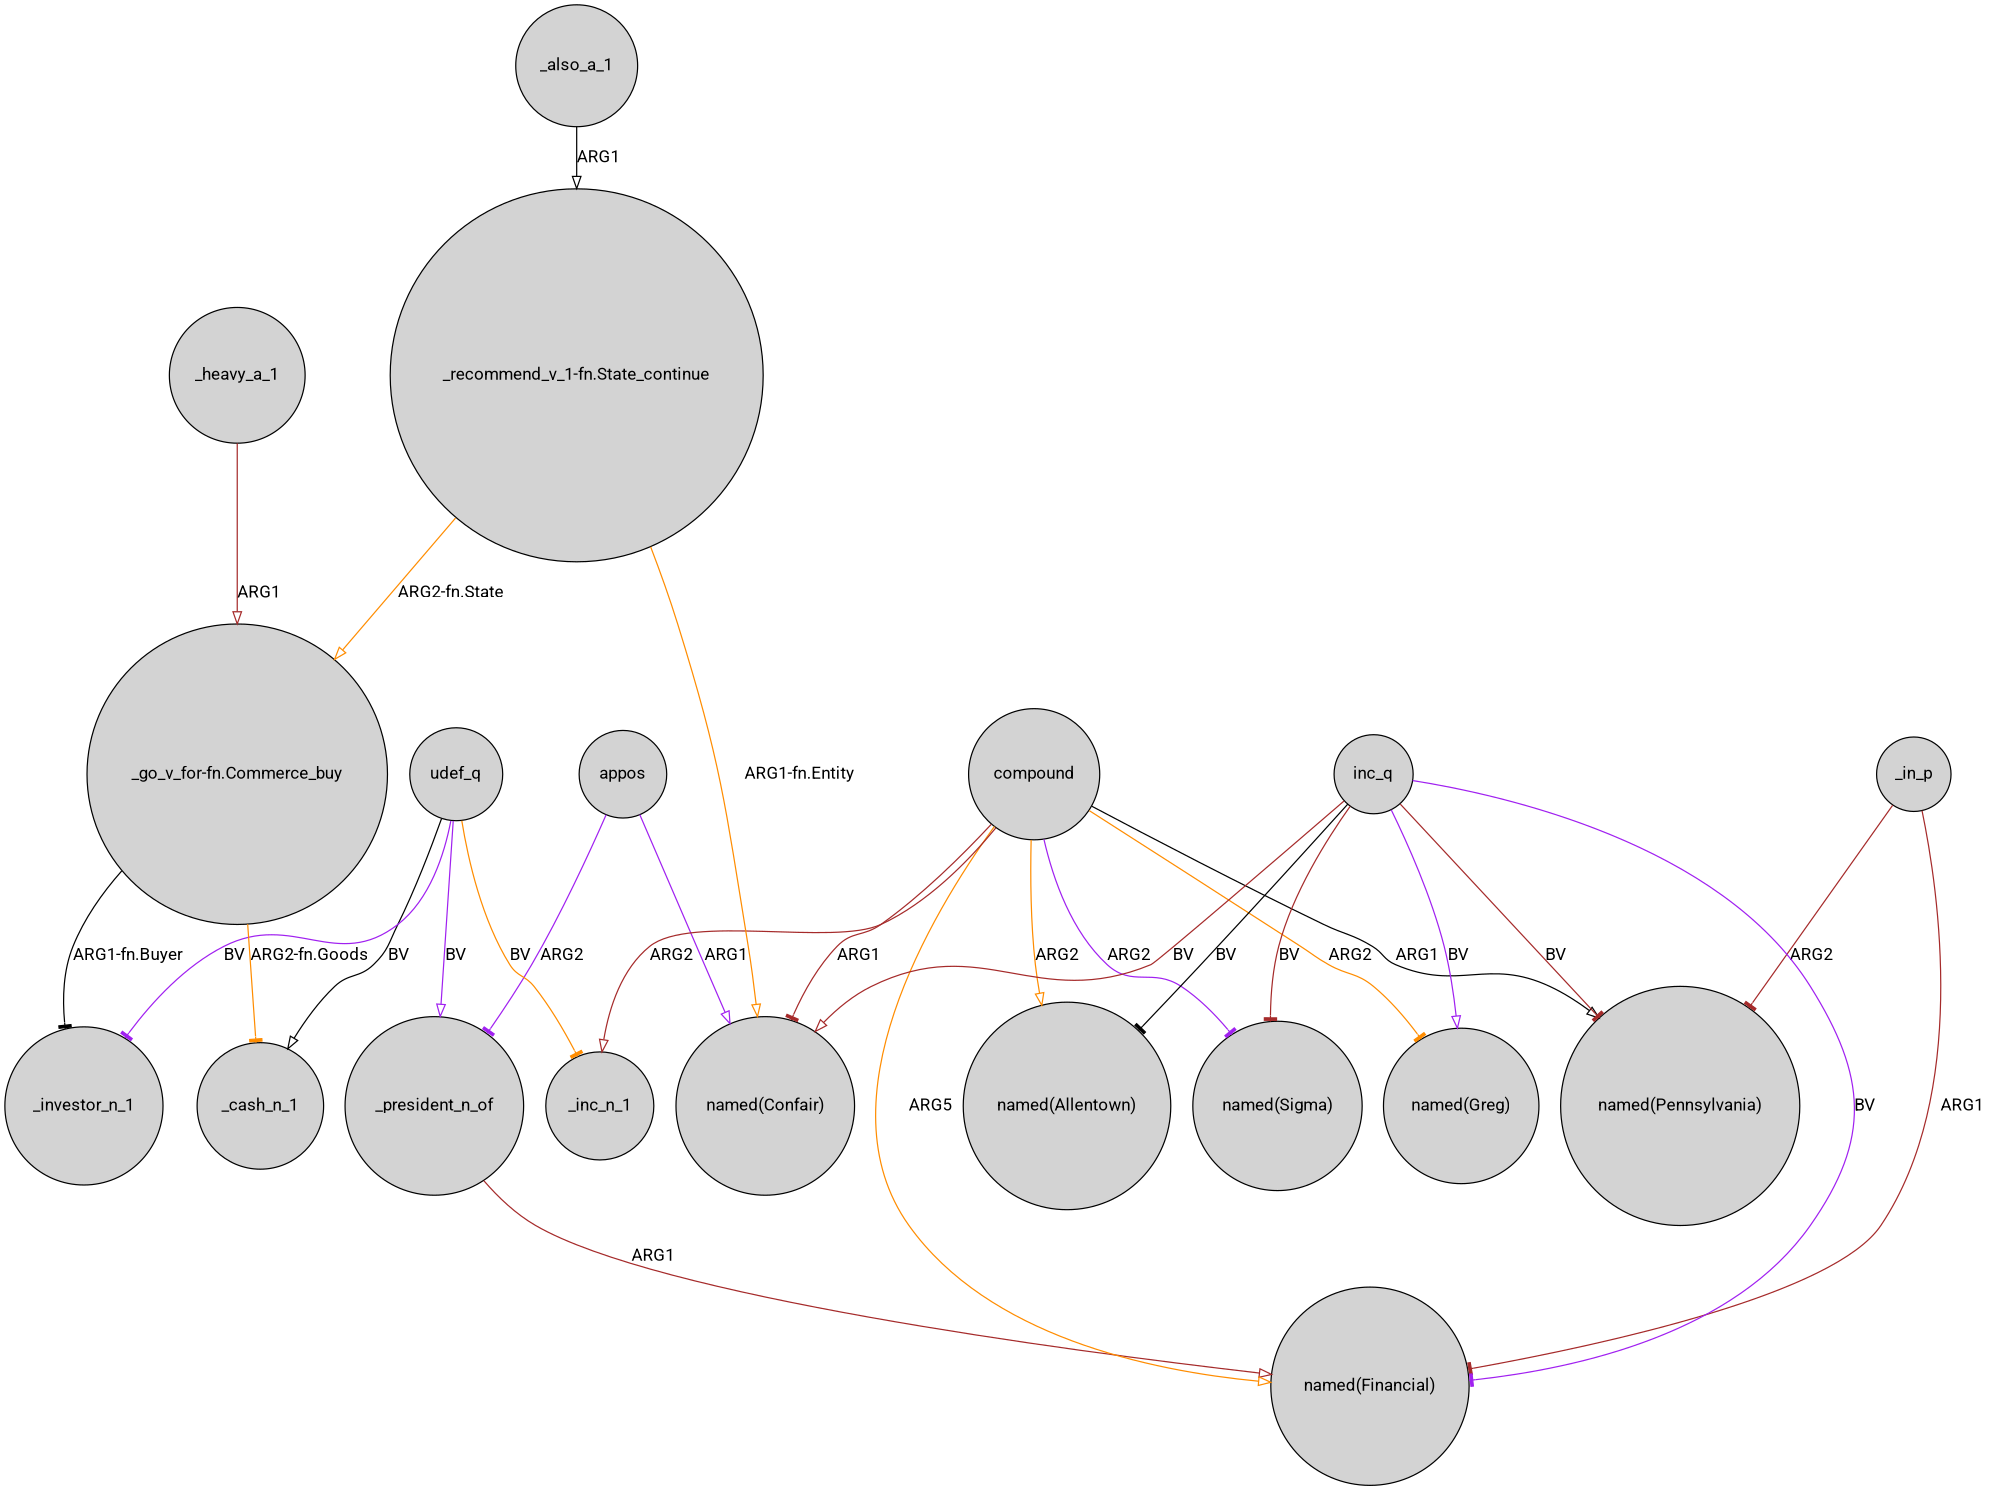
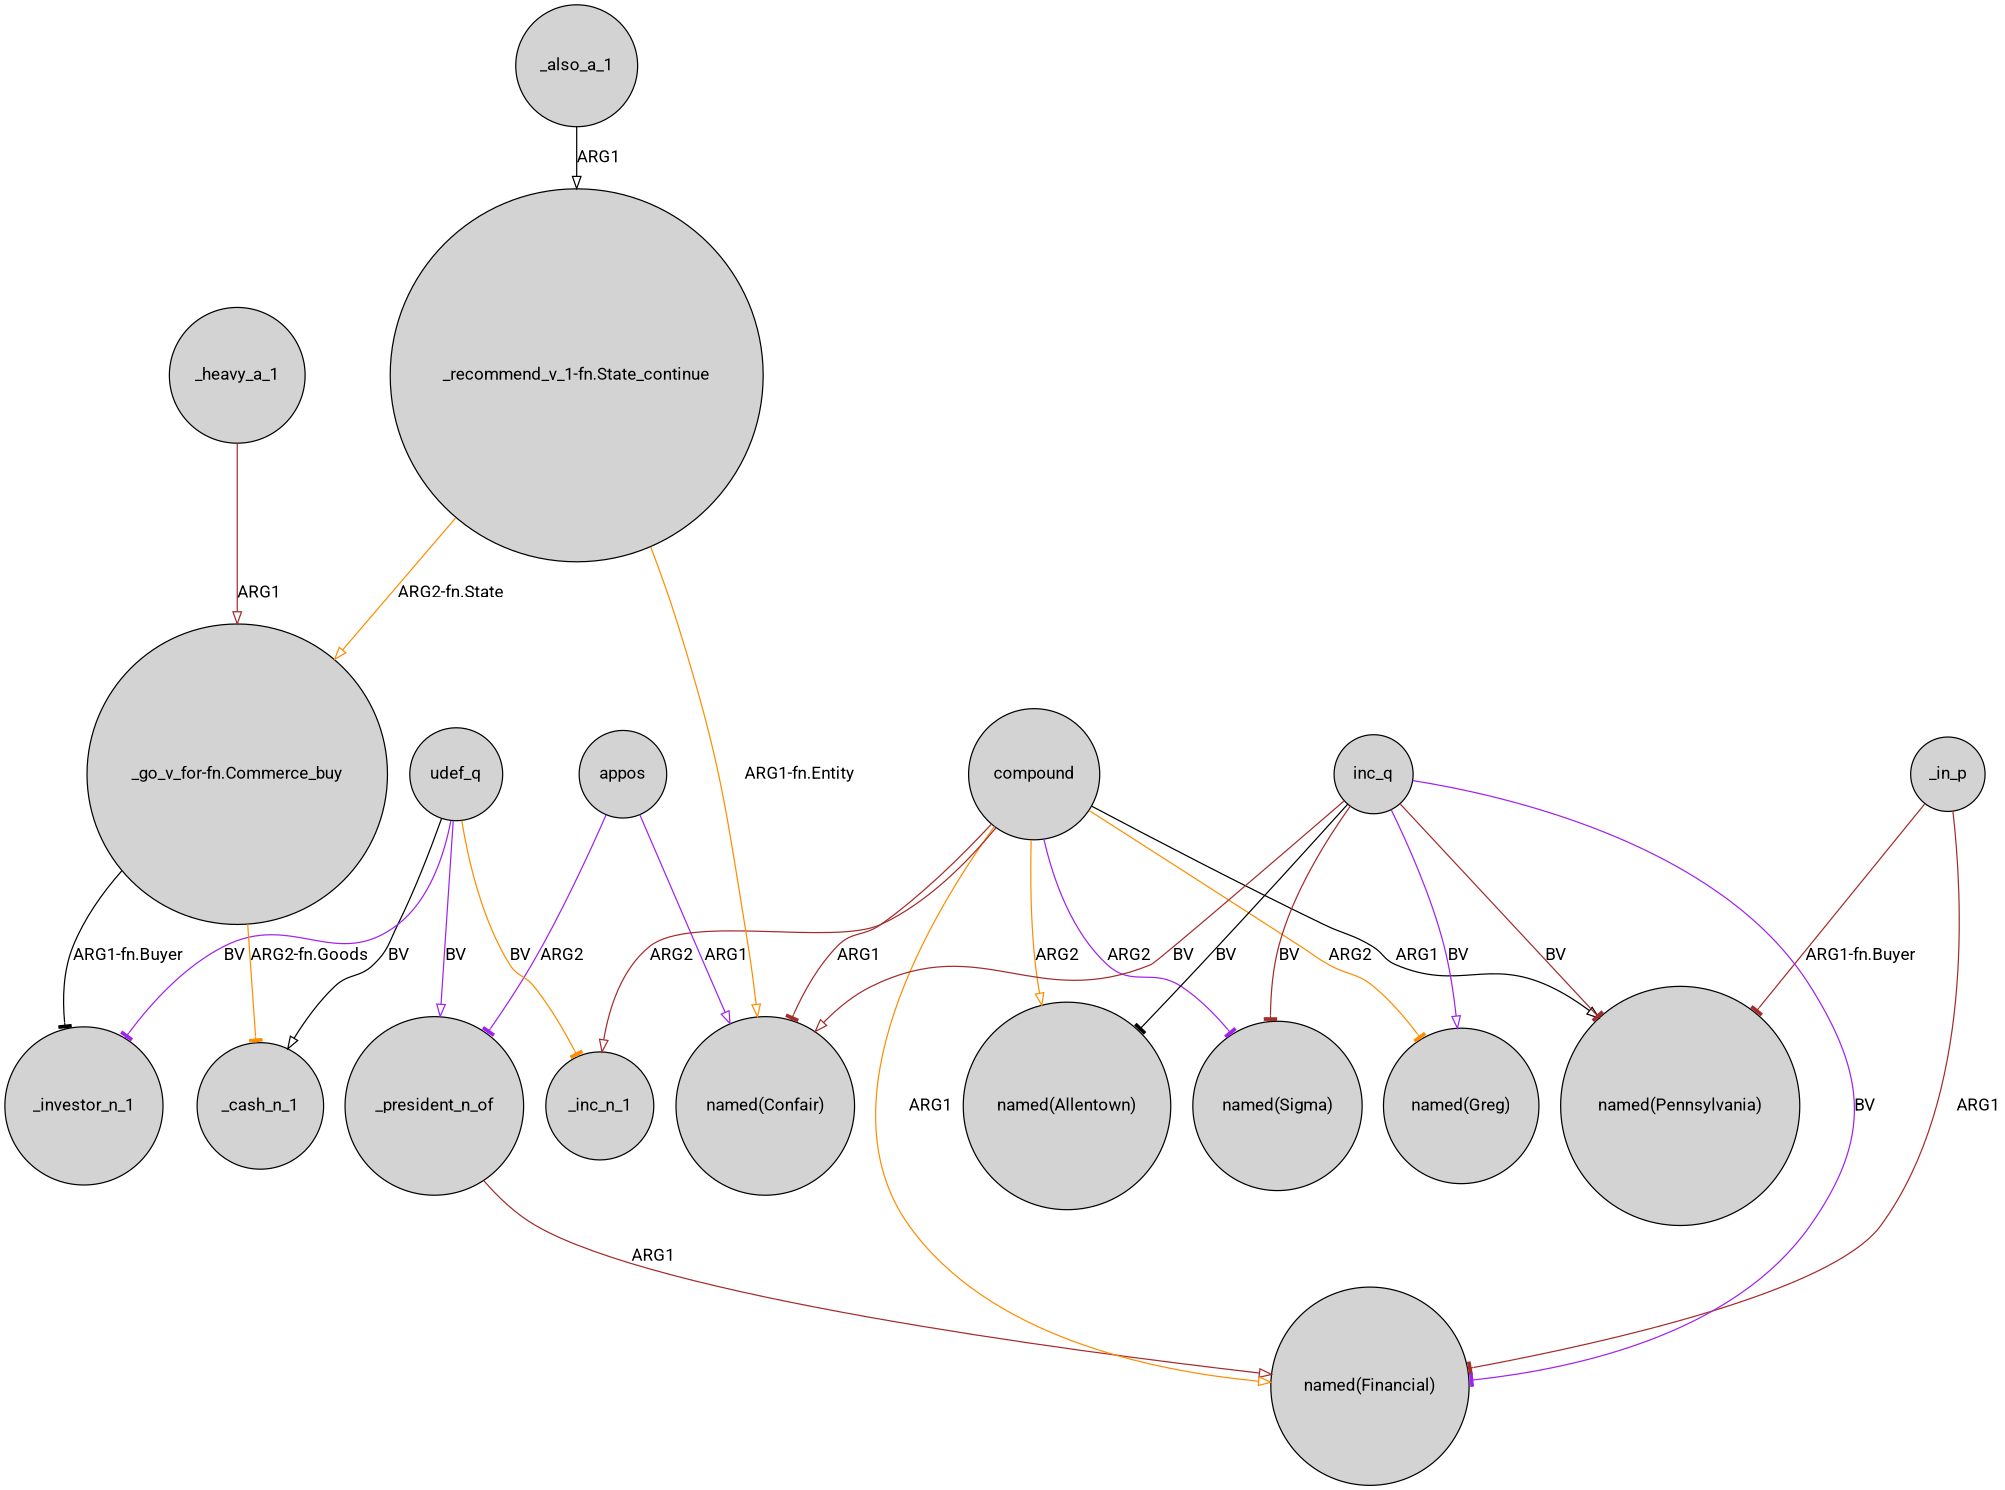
edge "_in_p" -> "named(Pennsylvania)": label "ARG2" -> "ARG1-fn.Buyer"
edge "compound" -> "named(Financial)": label "ARG5" -> "ARG1"
